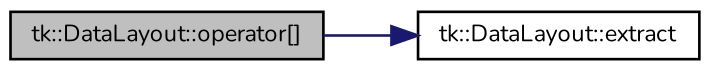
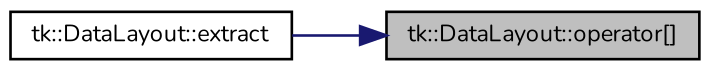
edge "tk::DataLayout::operator[]" -> "tk::DataLayout::extract": reversed
